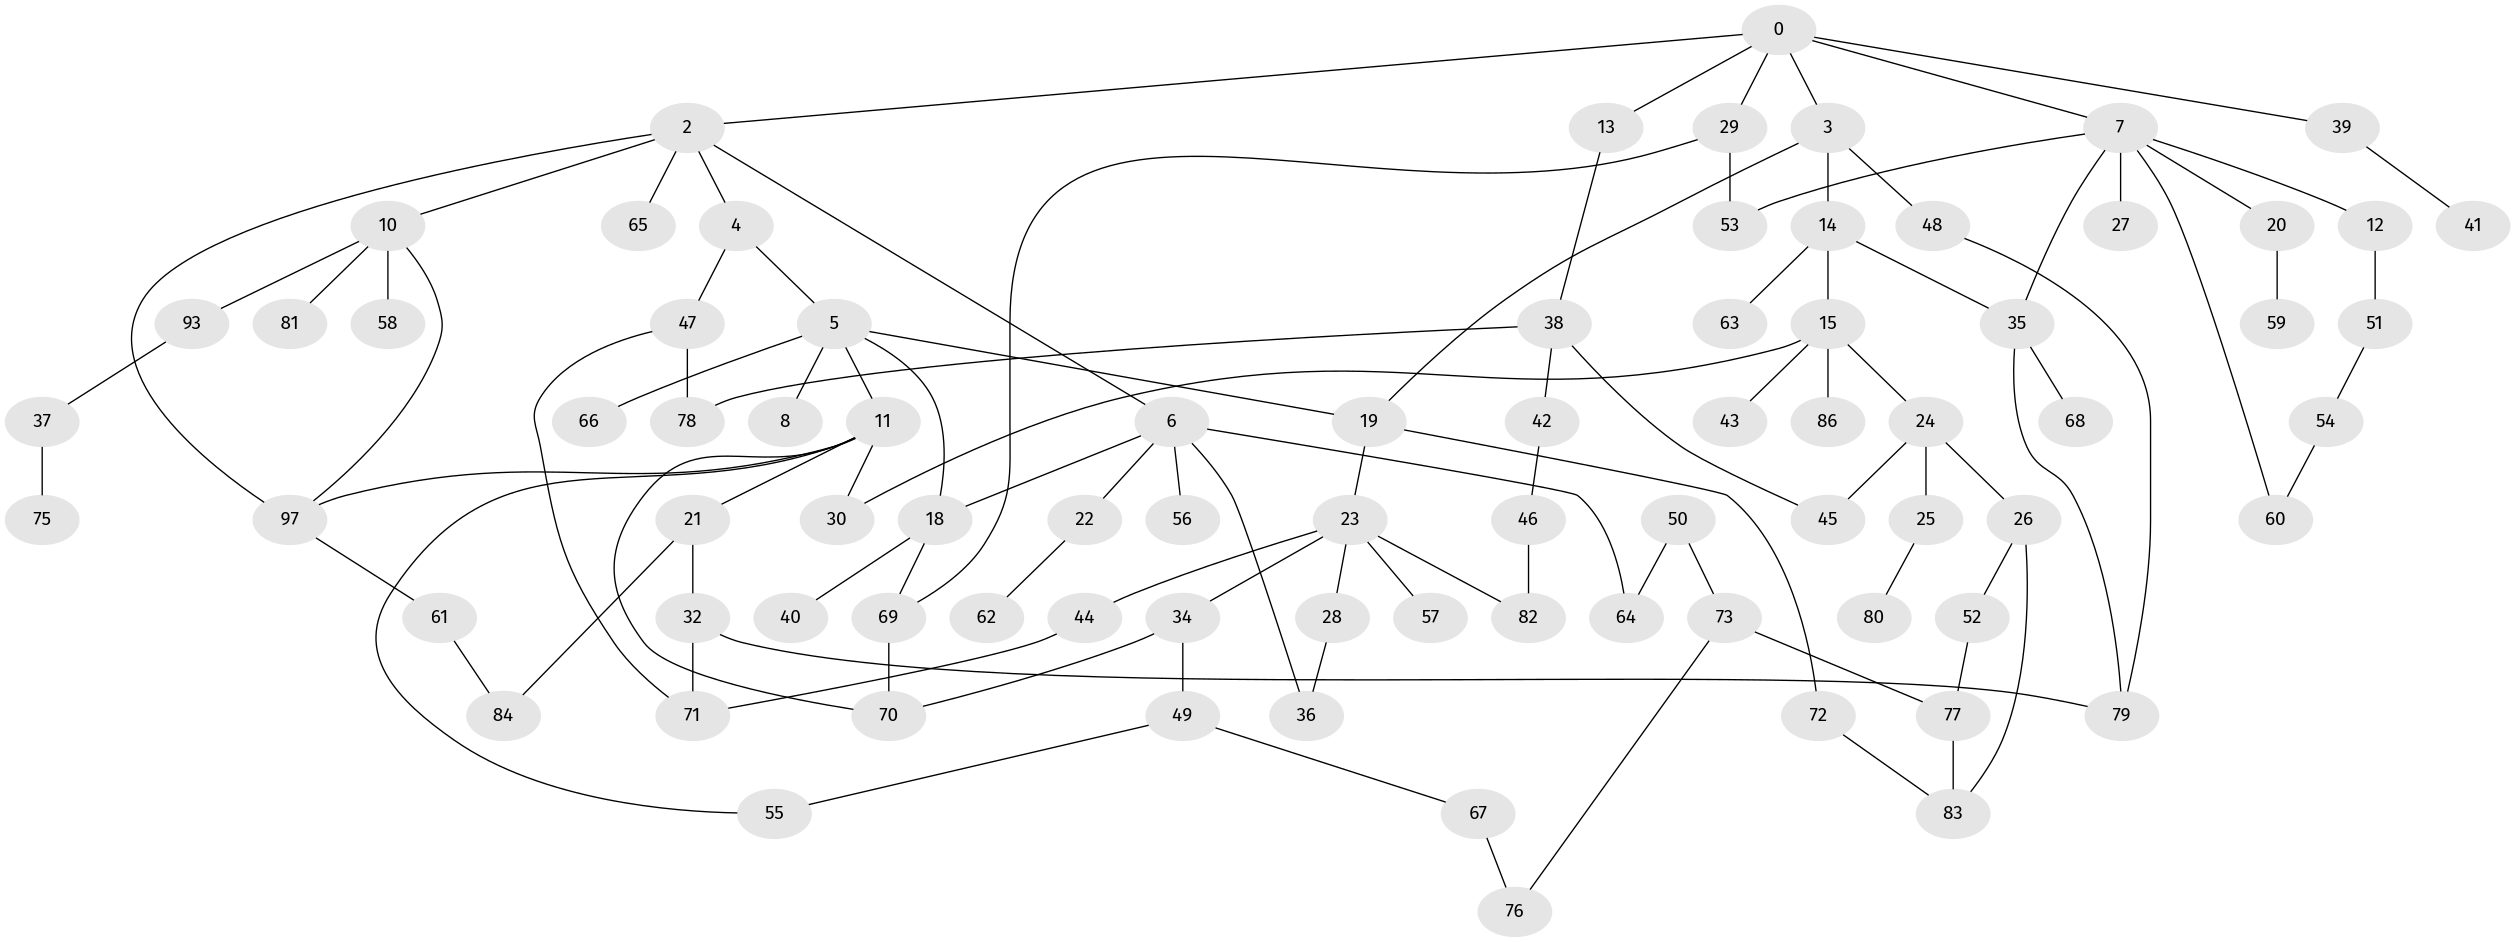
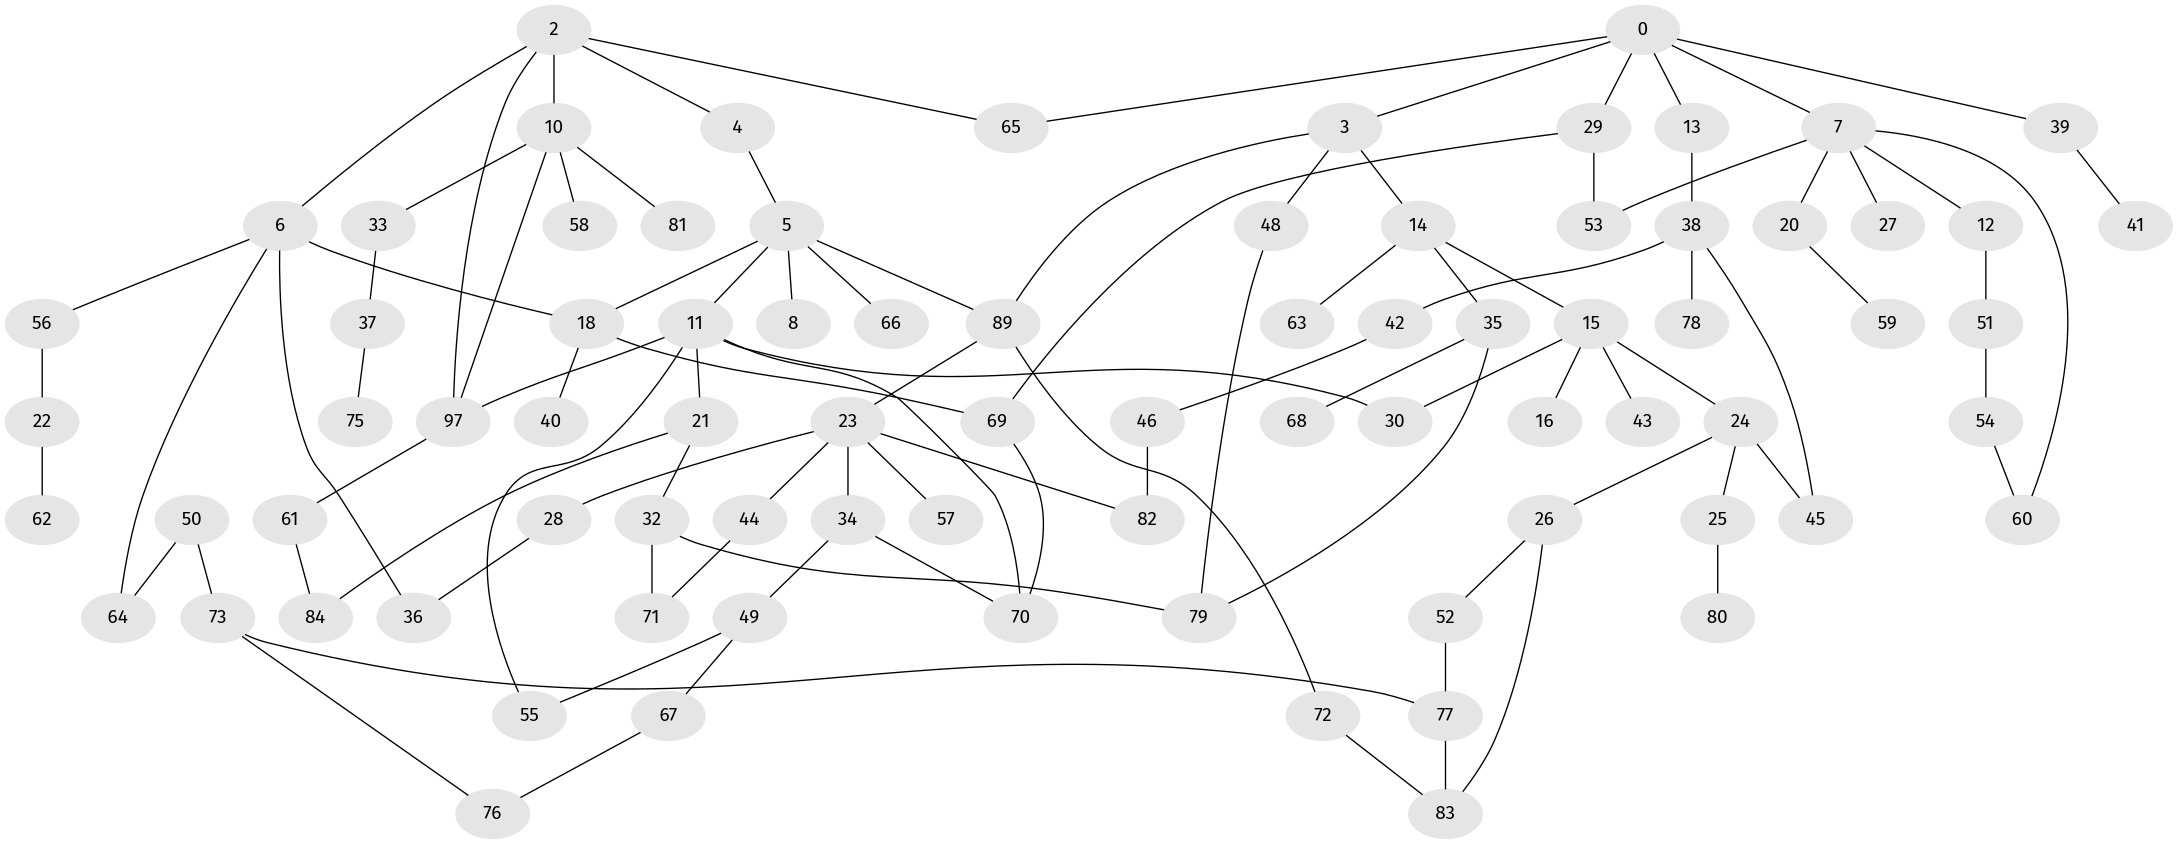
edge "0" -- "2": now "0" -- "65"
edge "7" -- "35": removed
node "93": label "93" -> "33"
node "47": removed
node "19": label "19" -> "89"
node "86": label "86" -> "16"
edge "6" -- "22": now "56" -- "22"
